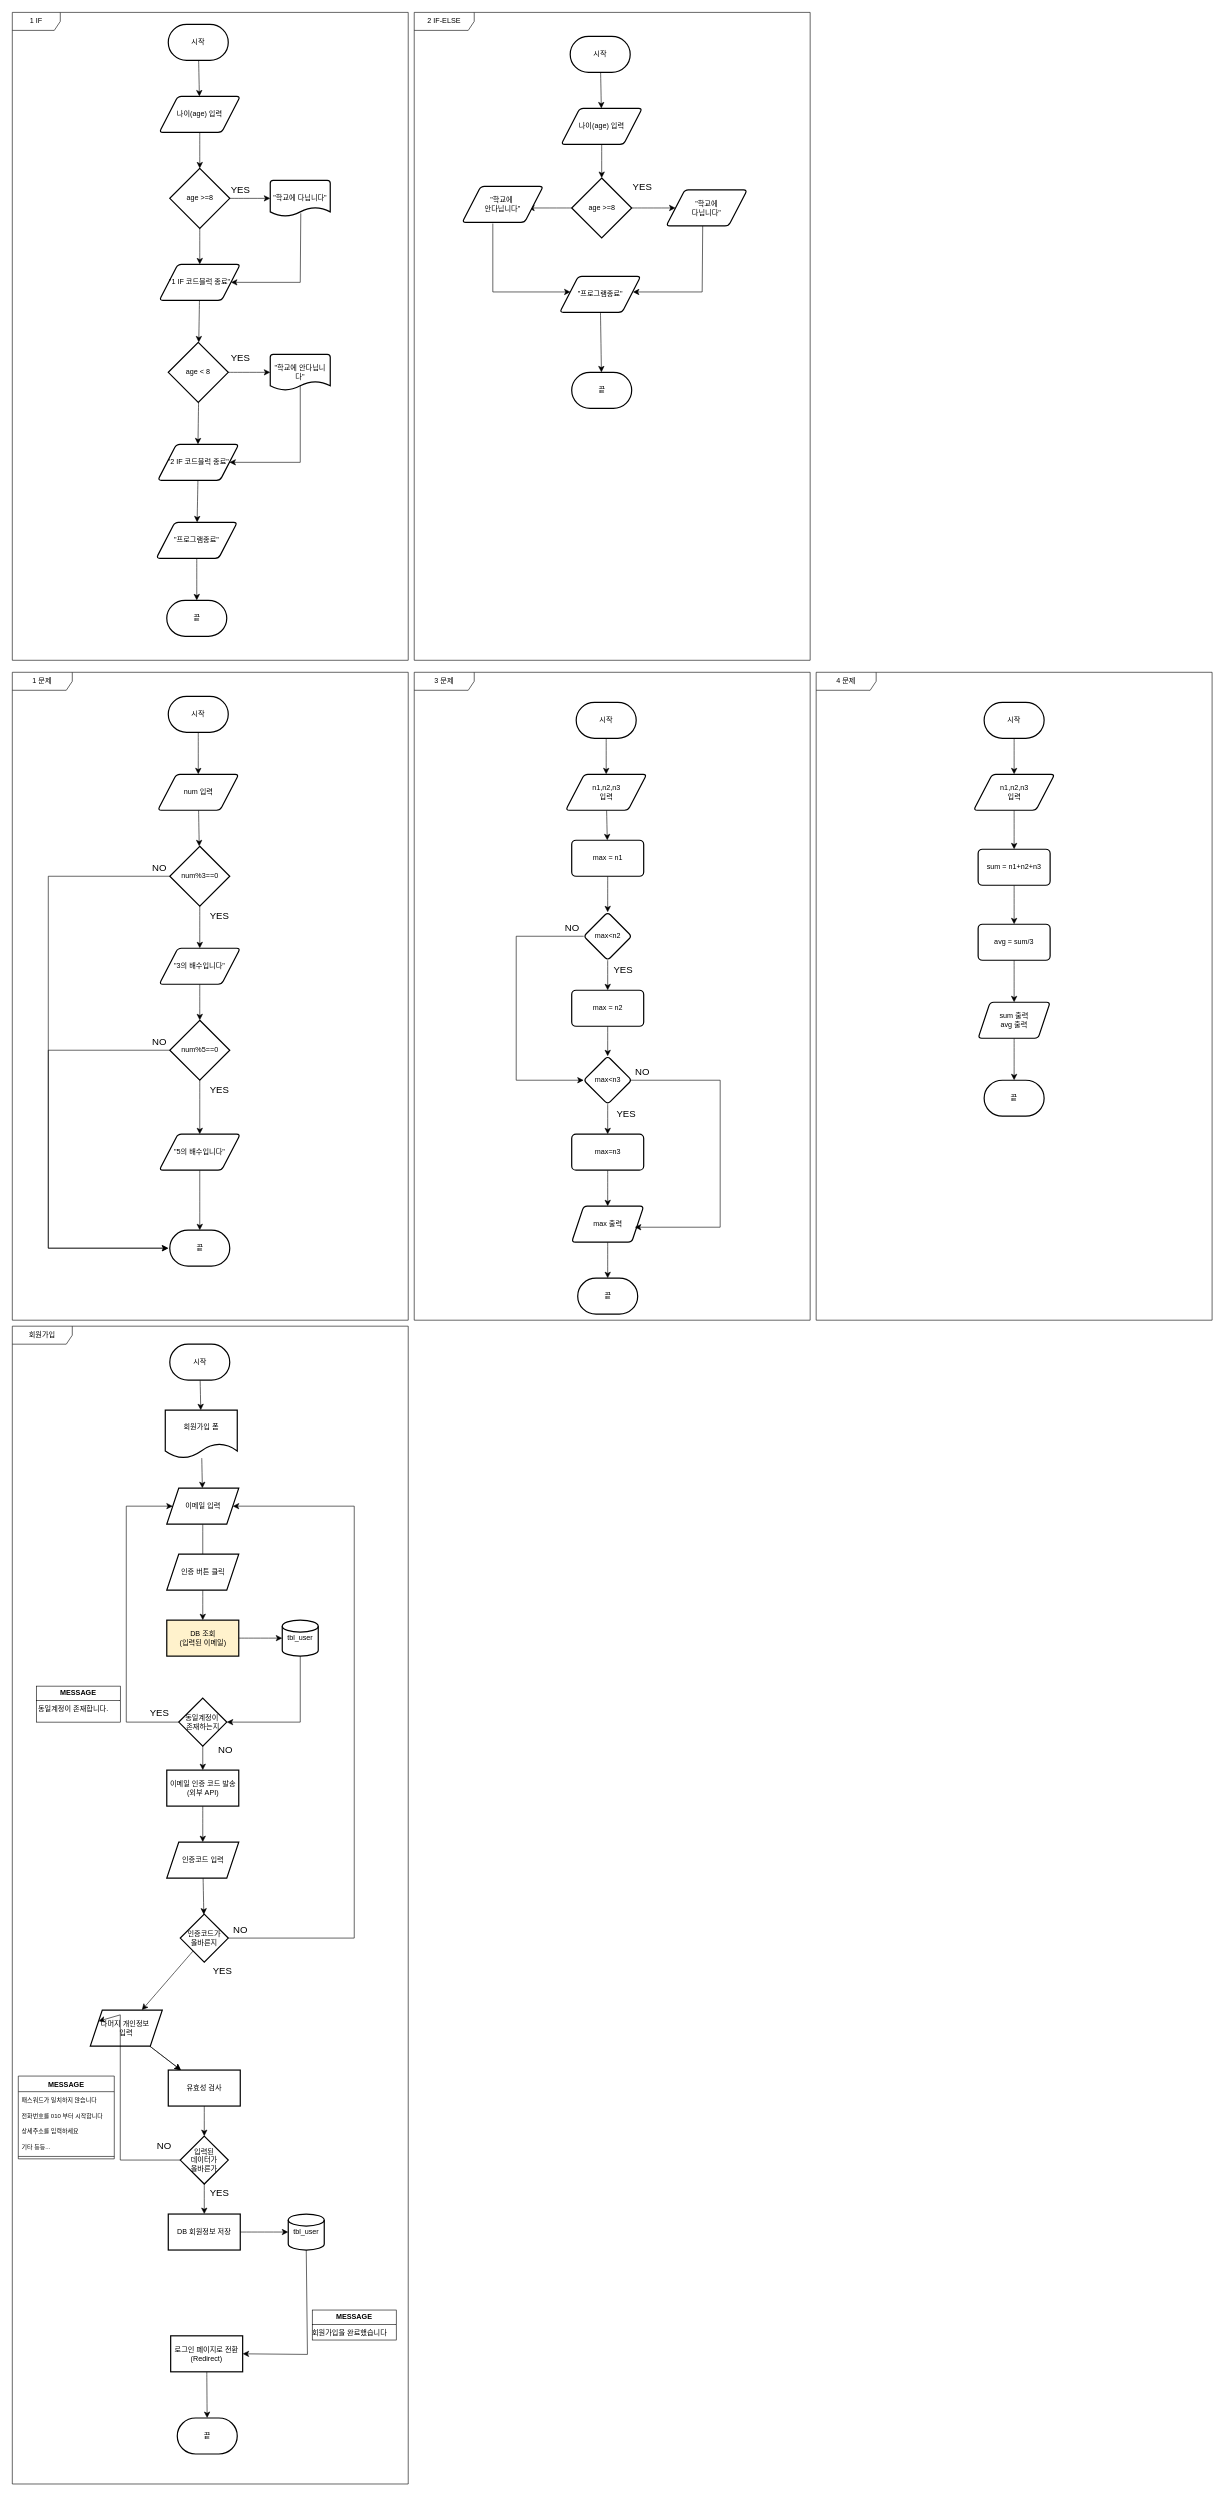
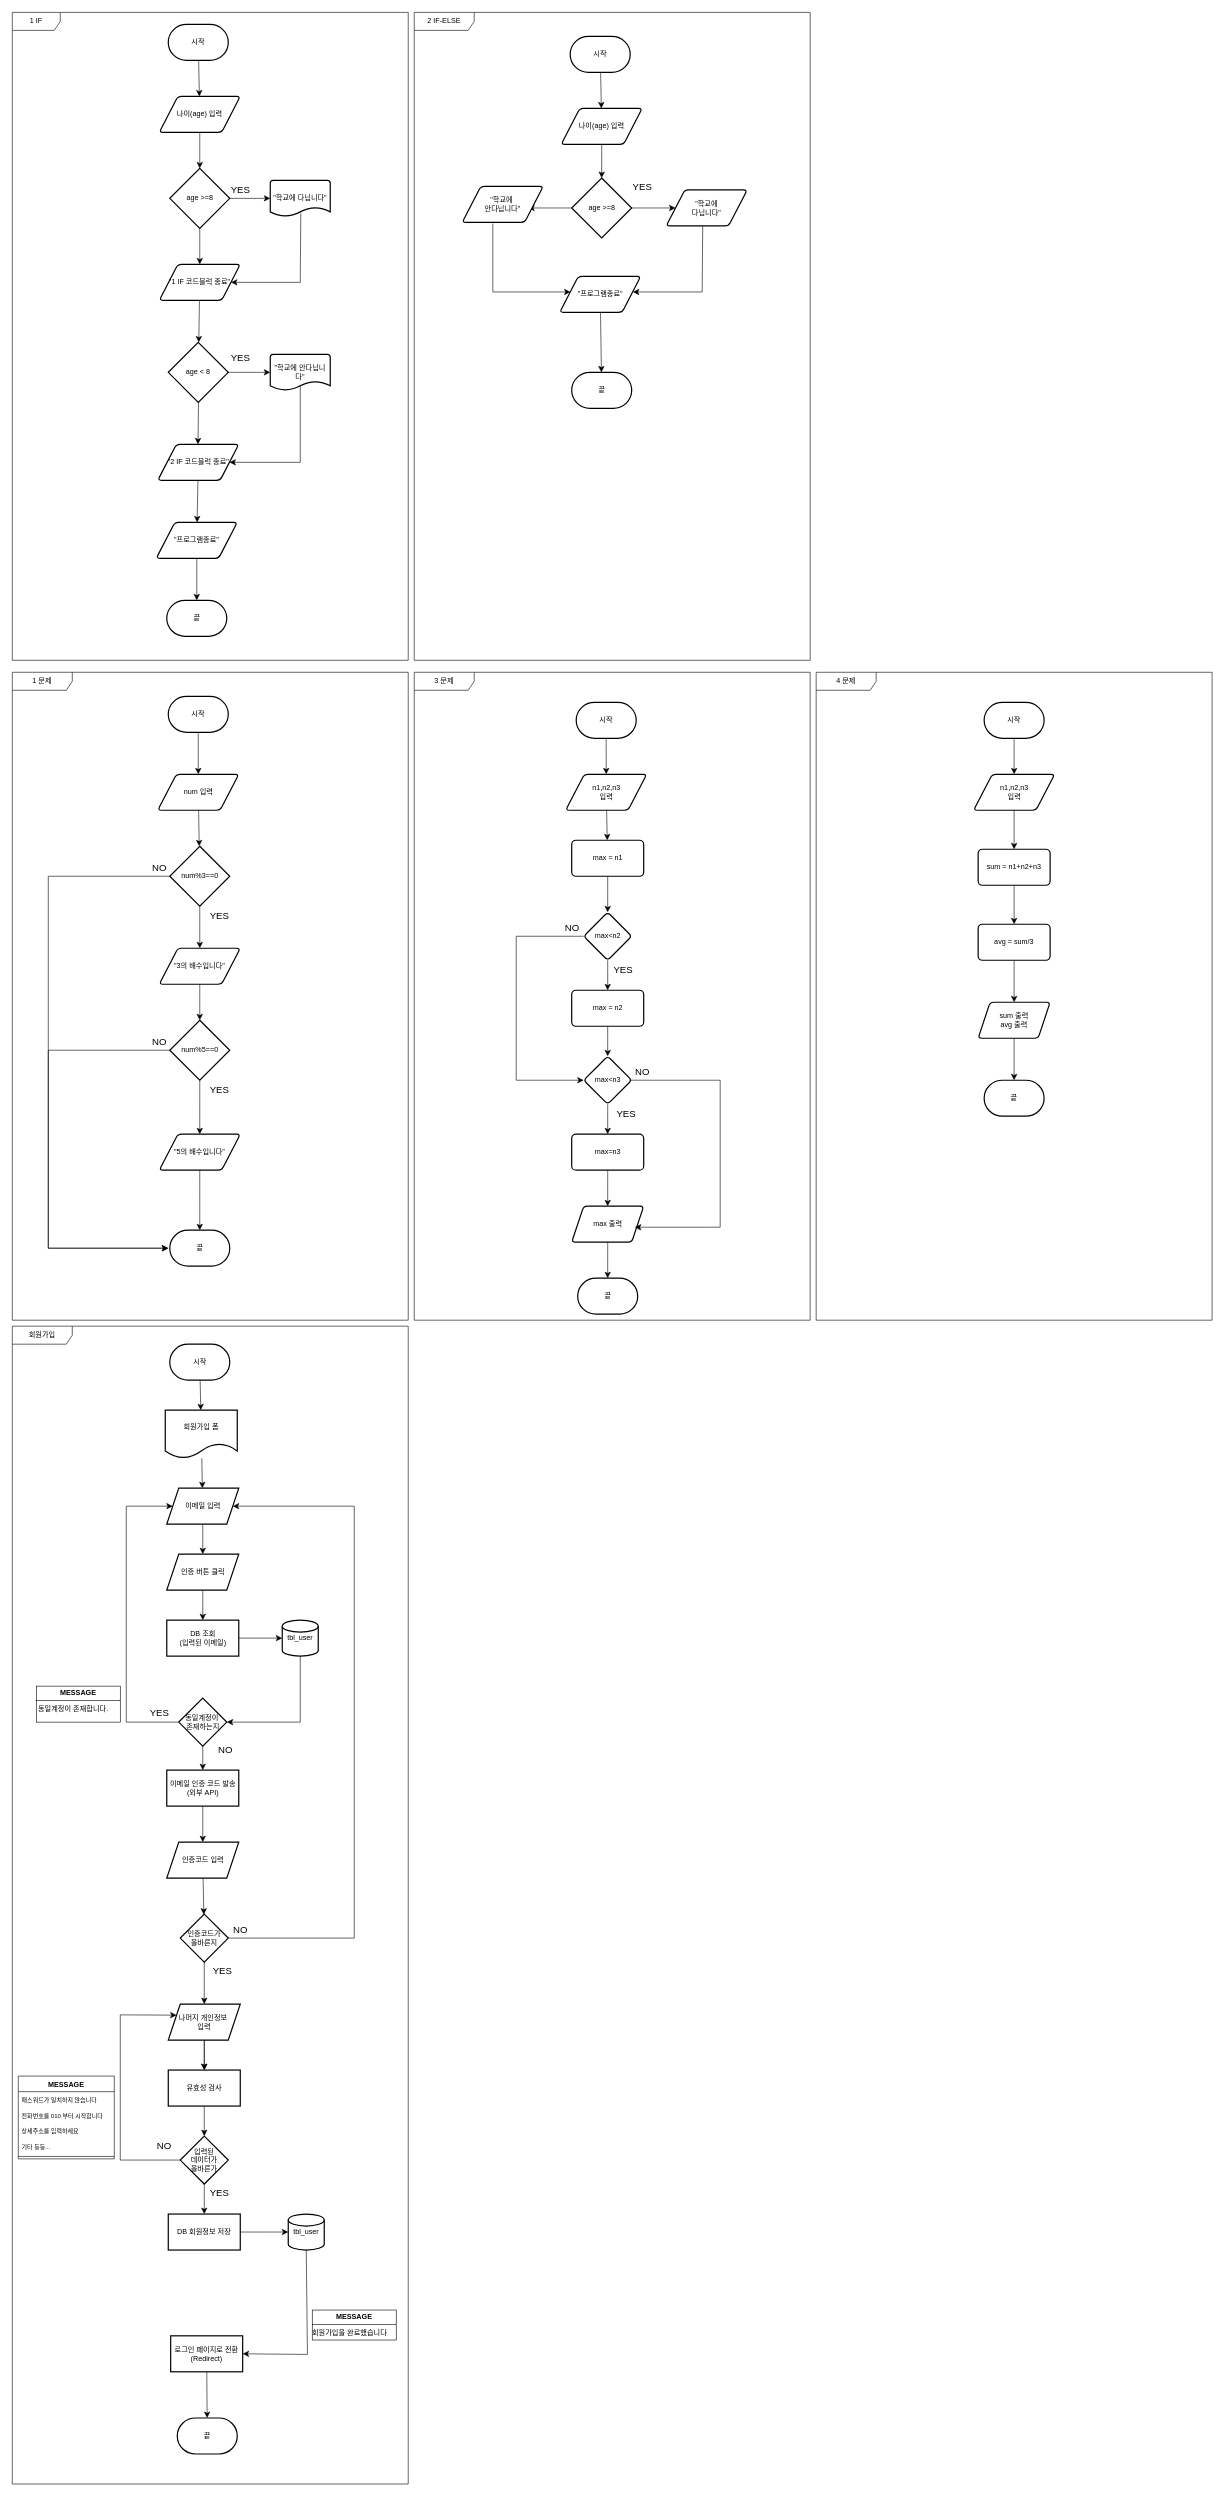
edge "이메일 입력" -- "인증 버튼 클릭": arrowhead none -> classic
node "DB 조회 (입력된 이메일)": fillcolor #fff2cc -> #ffffff
node "나머지 개인정보 입력": moved (126, 2028) -> (204, 2022)
